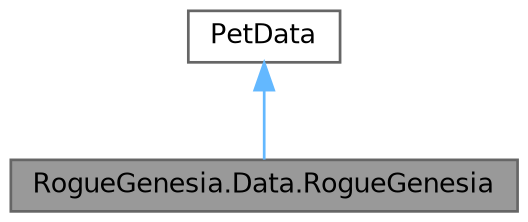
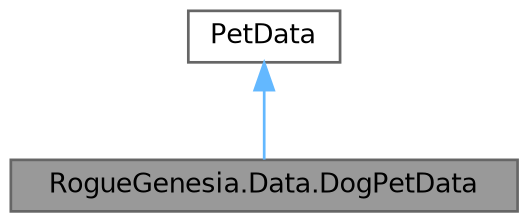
node "RogueGenesia.Data.RogueGenesia": label "RogueGenesia.Data.RogueGenesia" -> "RogueGenesia.Data.DogPetData"
